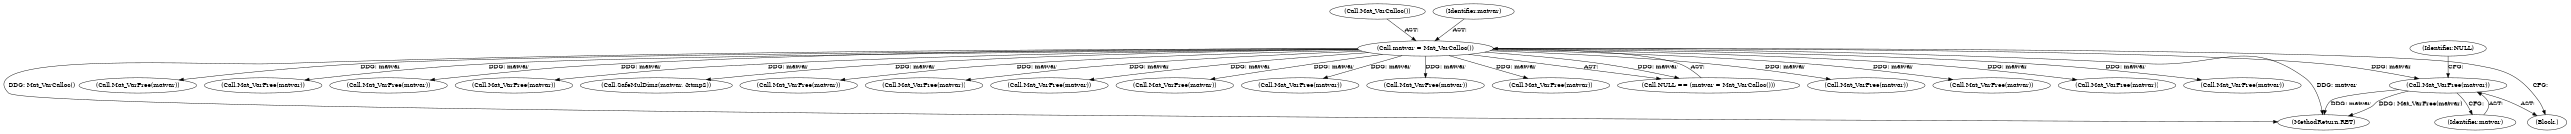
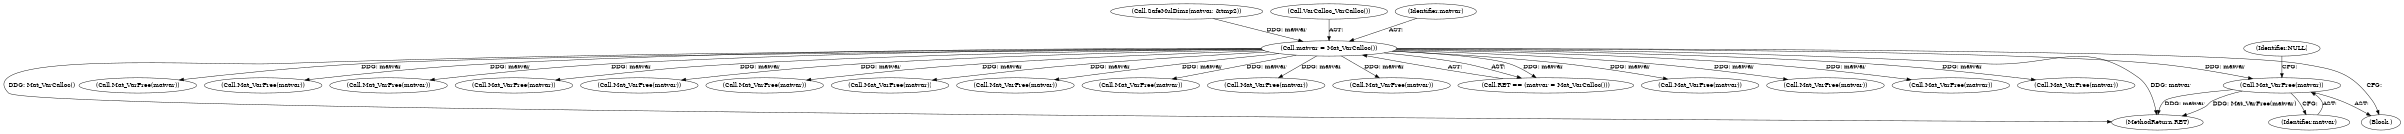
node "(Call,Mat_VarCalloc())": label "(Call,Mat_VarCalloc())" -> "(Call,VarCalloc_VarCalloc())"
edge "(Call,matvar = Mat_VarCalloc())" -> "(Call,SafeMulDims(matvar, &tmp2))": reversed
node "(Call,NULL == (matvar = Mat_VarCalloc()))": label "(Call,NULL == (matvar = Mat_VarCalloc()))" -> "(Call,RET == (matvar = Mat_VarCalloc()))"
